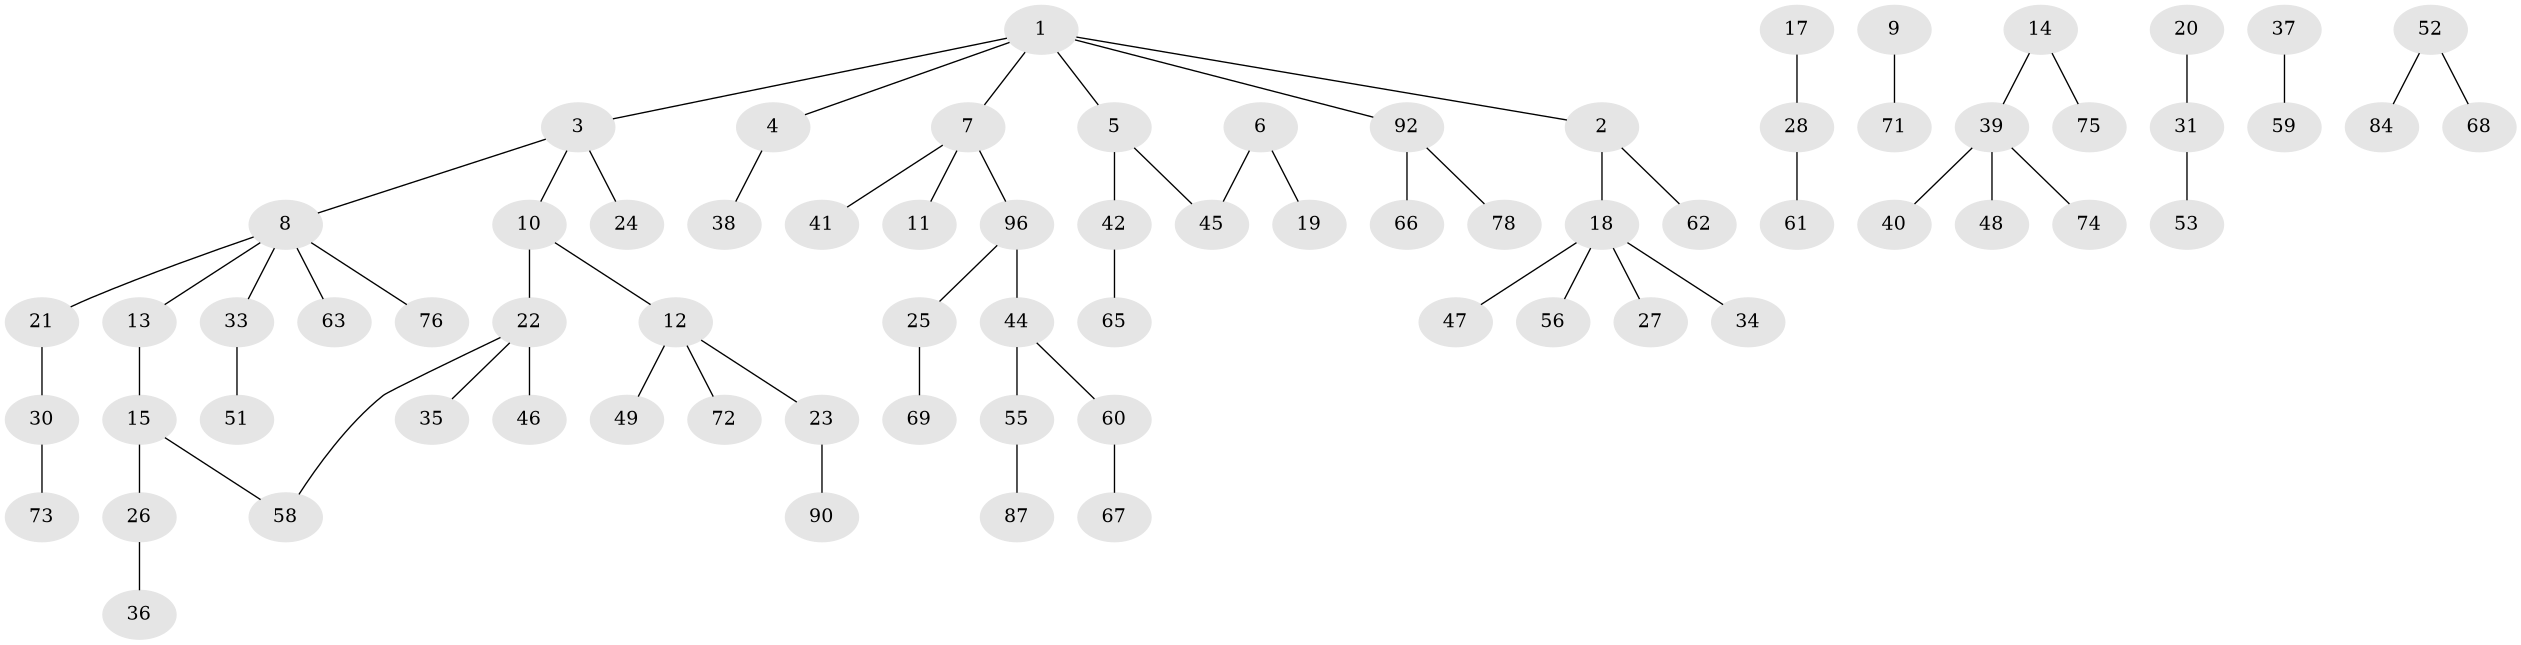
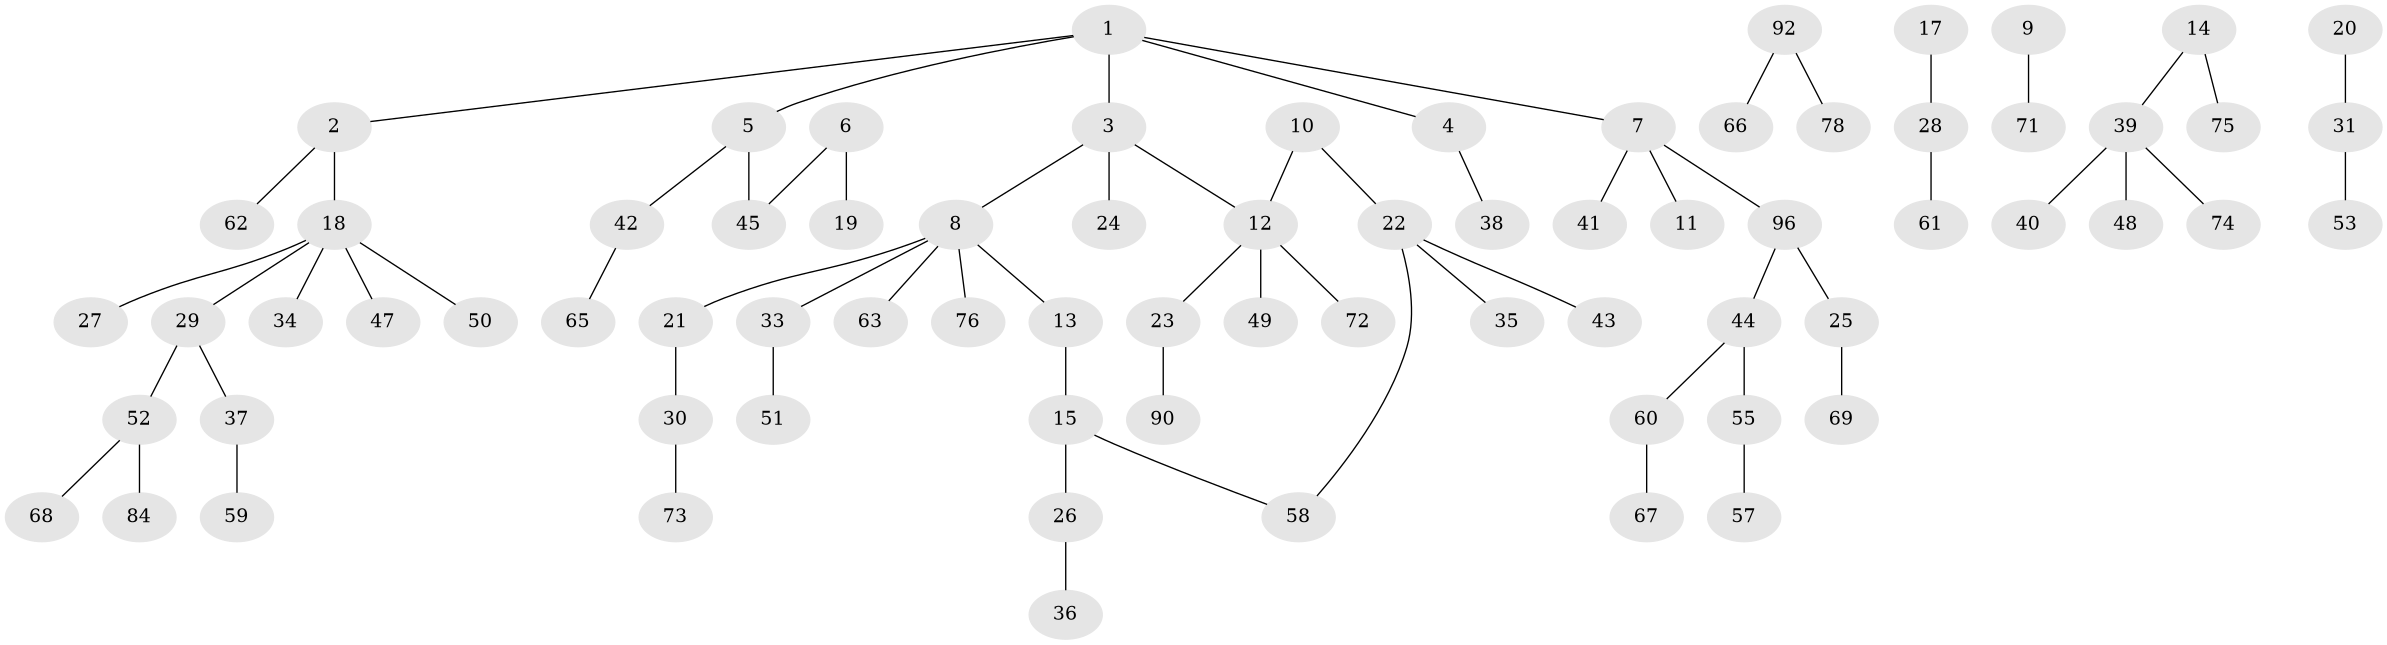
edge "1" -- "92": removed
edge "3" -- "10": now "3" -- "12"
node "29": added
node "56": label "56" -> "50"
node "46": label "46" -> "43"
node "87": label "87" -> "57"
